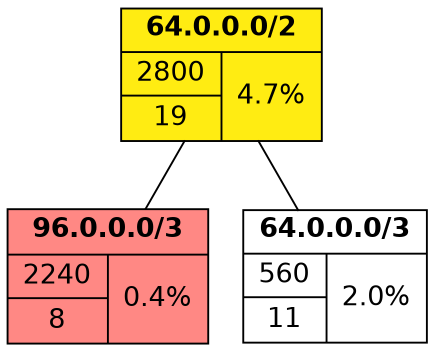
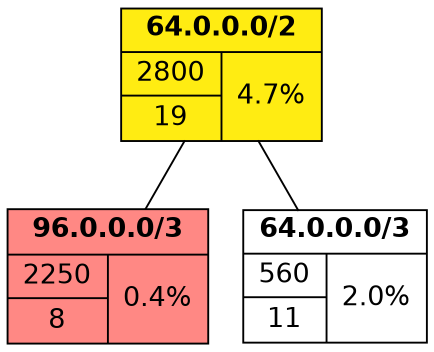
node "96.0.0.0/3": text "2240" -> "2250"
